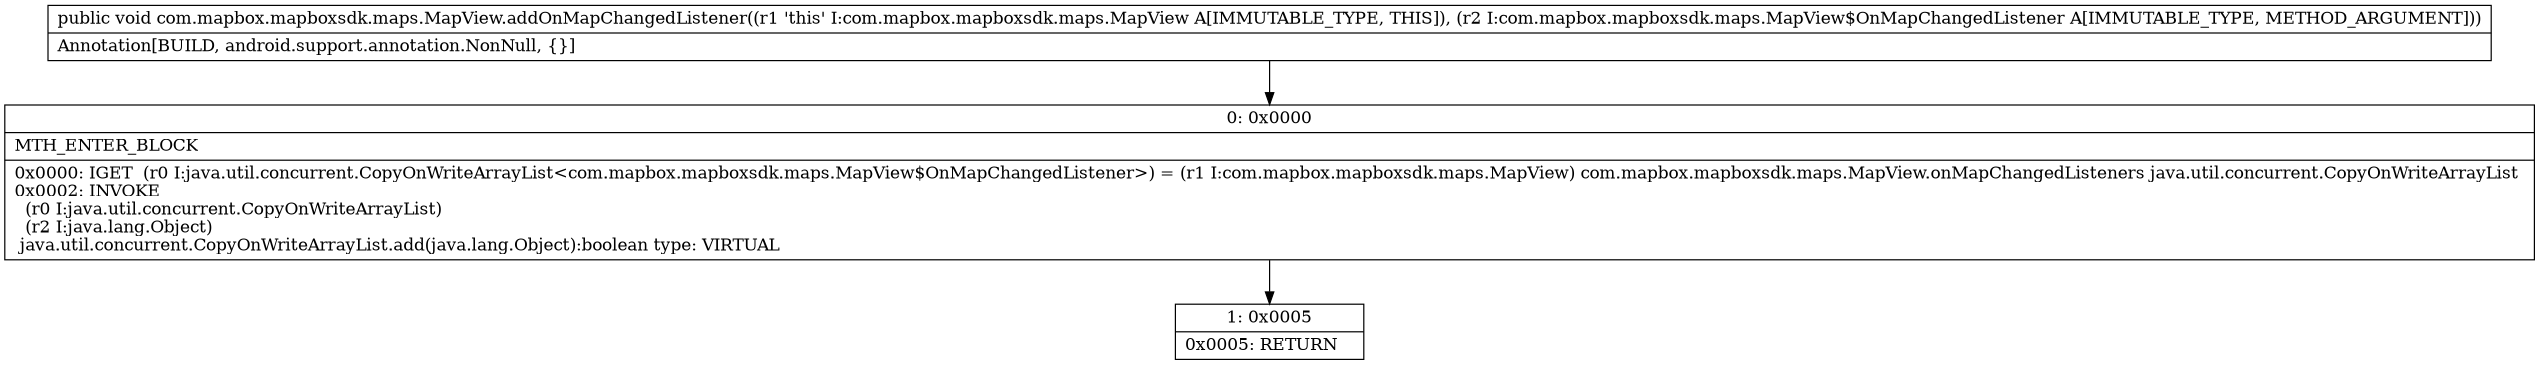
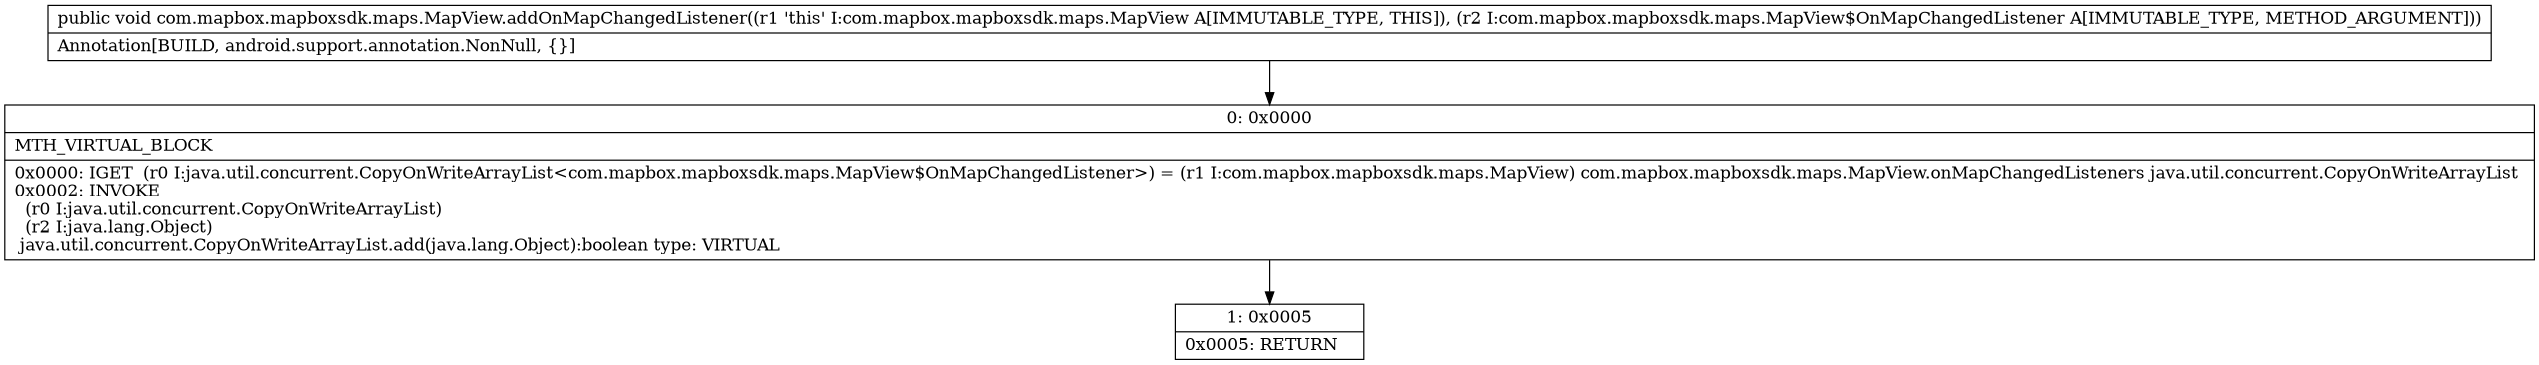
node "0: 0x0000": text "MTH_ENTER_BLOCK" -> "MTH_VIRTUAL_BLOCK"
